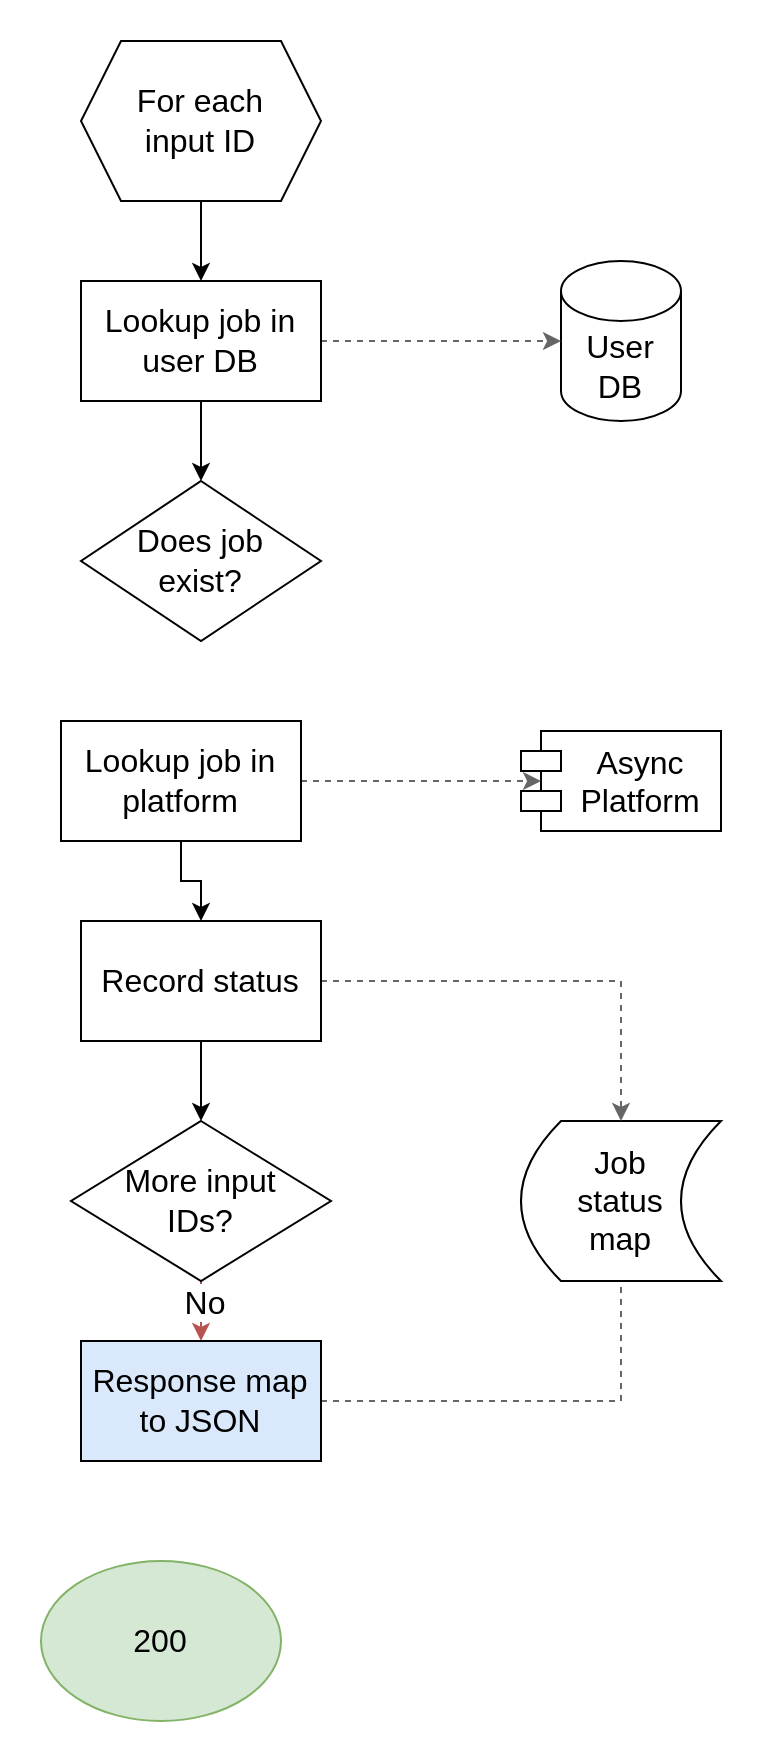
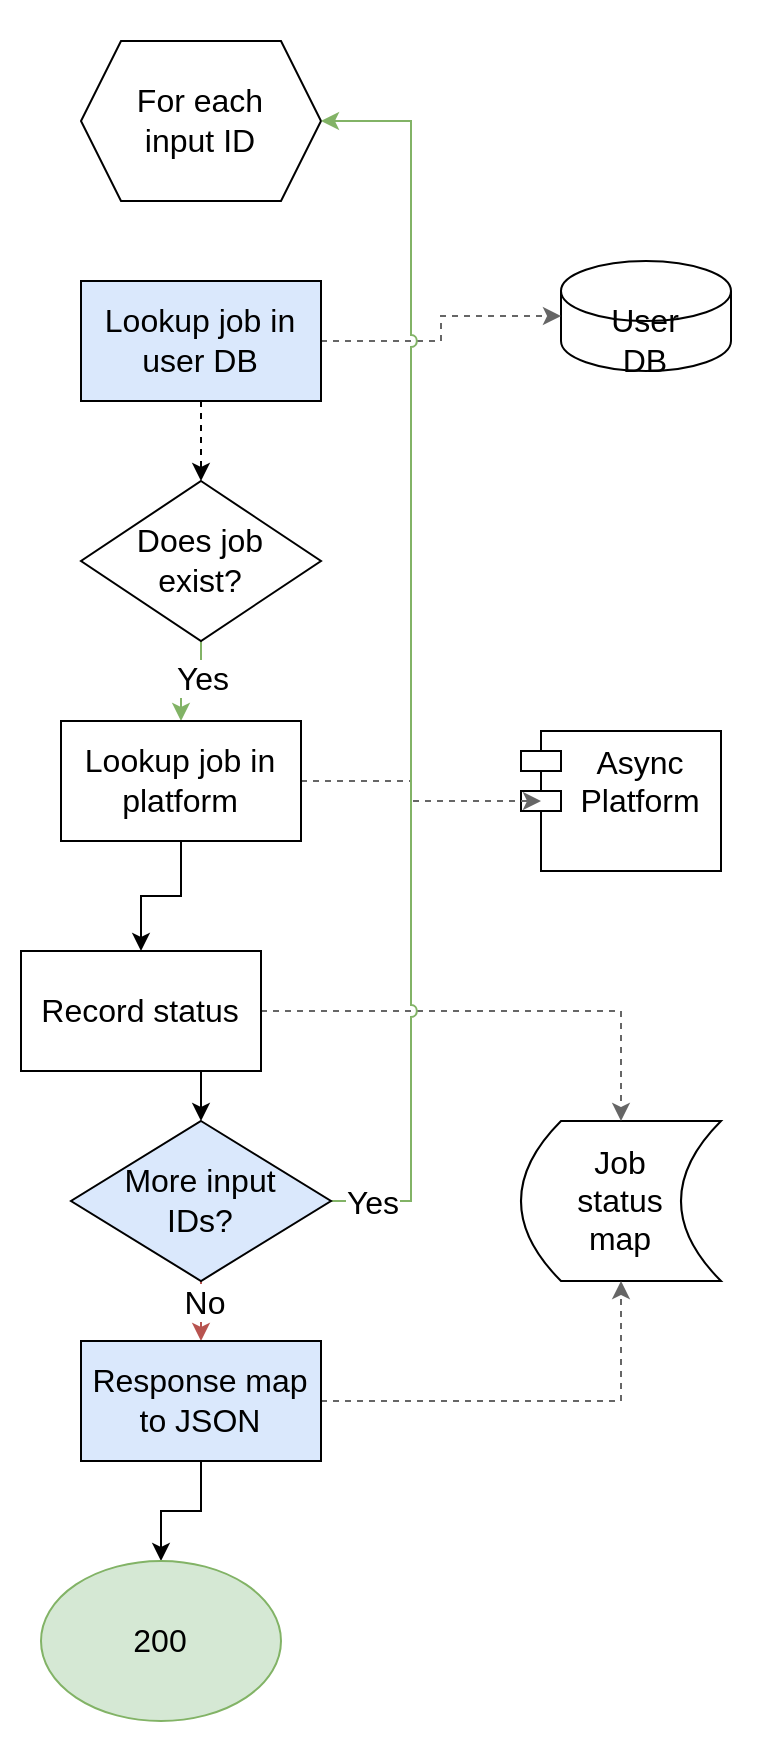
edge "For each input ID" -> "Lookup job in user DB": removed
node "Lookup job in user DB": fillcolor #ffffff -> #dae8fc
node "User DB": size 120x160 -> 170x110
edge "More input IDs?" -> "For each input ID": added, label "Yes"
edge "Lookup job in user DB" -> "Does job exist?": style solid -> dashed
edge "Does job exist?" -> "Lookup job in platform": added, label "Yes"
node "Async Platform": size 200x100 -> 200x140
node "Record status": moved (201, 981) -> (141, 1011)
node "More input IDs?": fillcolor #ffffff -> #dae8fc
edge "Job status map" -- "Response map to JSON": arrowhead none -> classic
edge "Response map to JSON" -> "200": added
